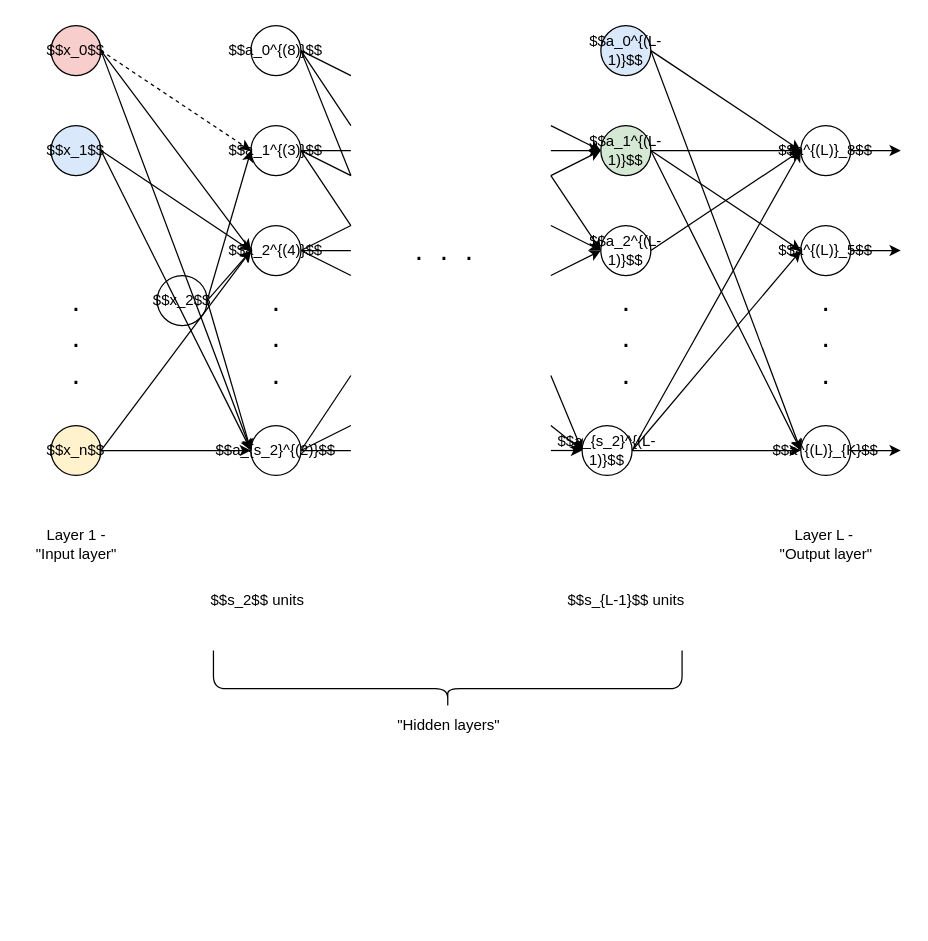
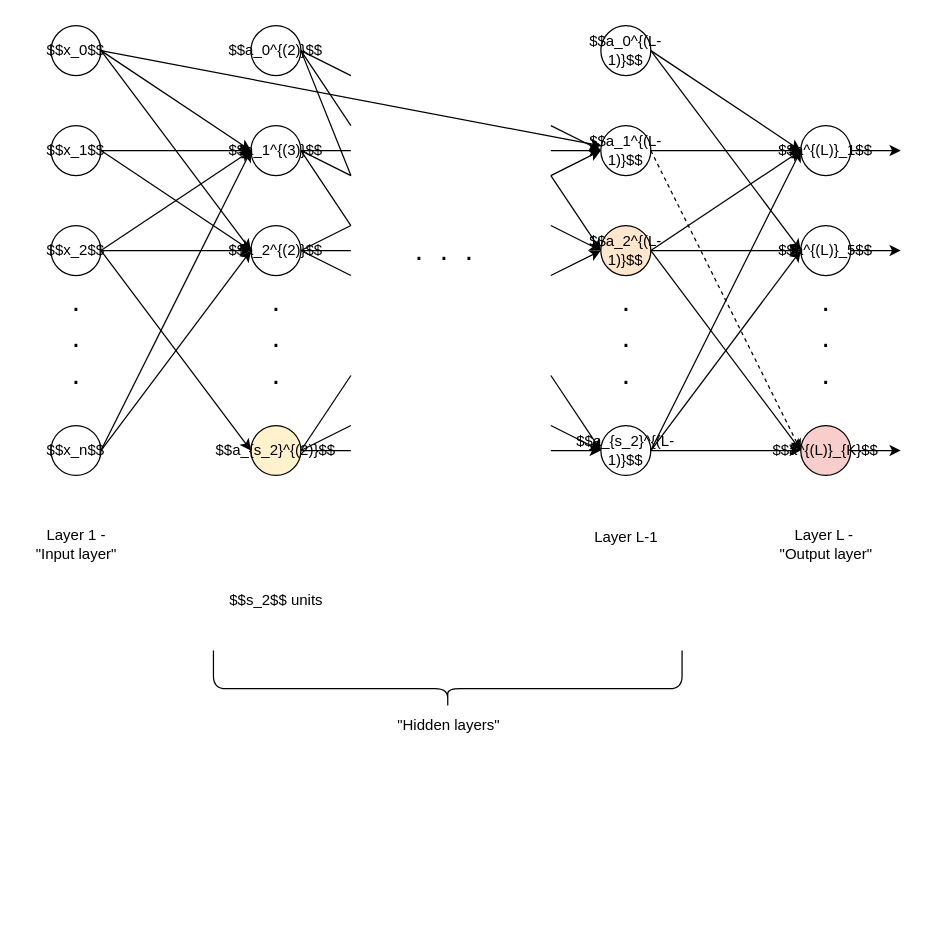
node "$$x_0$$": fillcolor #f8cecc -> #ffffff
node "$$a_0^{(8)}$$": label "$$a_0^{(8)}$$" -> "$$a_0^{(2)}$$"
node "$$a_0^{(L-1)}$$": fillcolor #dae8fc -> #ffffff
edge "$$x_0$$" -> "$$a_1^{(3)}$$": style dashed -> solid
edge "$$a_0^{(L-1)}$$" -> "$$a^{(L)}_{K}$$": removed
edge "$$a_0^{(L-1)}$$" -> "$$a^{(L)}_5$$": added
node "$$x_1$$": fillcolor #dae8fc -> #ffffff
edge "$$x_1$$" -> "$$a_1^{(3)}$$": added
node "$$a_1^{(L-1)}$$": fillcolor #d5e8d4 -> #ffffff
node "$$a^{(L)}_8$$": label "$$a^{(L)}_8$$" -> "$$a^{(L)}_1$$"
edge "$$a_1^{(L-1)}$$" -> "$$a^{(L)}_5$$": removed
edge "$$a_1^{(L-1)}$$" -> "$$a^{(L)}_{K}$$": style solid -> dashed
node "$$a_2^{(4)}$$": label "$$a_2^{(4)}$$" -> "$$a_2^{(2)}$$"
node "$$a_2^{(L-1)}$$": fillcolor #ffffff -> #ffe6cc
edge "$$a_2^{(L-1)}$$" -> "$$a^{(L)}_5$$": added
edge "$$x_1$$" -> "$$a_{s_2}^{(2)}$$": removed
edge "$$x_n$$" -> "$$a_1^{(3)}$$": added
node "$$x_2$$": moved (182, 301) -> (76, 251)
edge "$$x_0$$" -> "$$a_{s_2}^{(2)}$$": now "$$x_0$$" -> "$$a_1^{(L-1)}$$"
edge "$$a_2^{(L-1)}$$" -> "$$a^{(L)}_{K}$$": added
node "$$x_n$$": fillcolor #fff2cc -> #ffffff
edge "$$x_n$$" -> "$$a_{s_2}^{(2)}$$": removed
node "$$a_{s_2}^{(2)}$$": fillcolor #ffffff -> #fff2cc
node "$$a_{s_2}^{(L-1)}$$": moved (607, 451) -> (626, 451)
node "$$a^{(L)}_{K}$$": fillcolor #ffffff -> #f8cecc
node "Layer L-1": added
node "$$s_2$$ units": moved (257, 601) -> (276, 601)
node "$$s_{L-1}$$ units": removed
